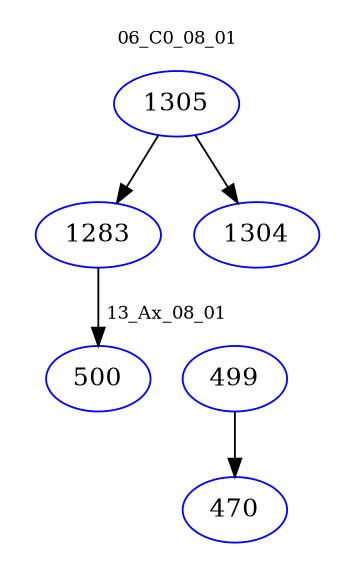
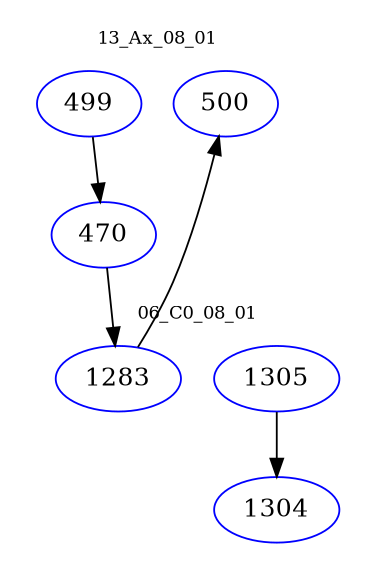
edge "1305" -> "1283": now "470" -> "1283"
